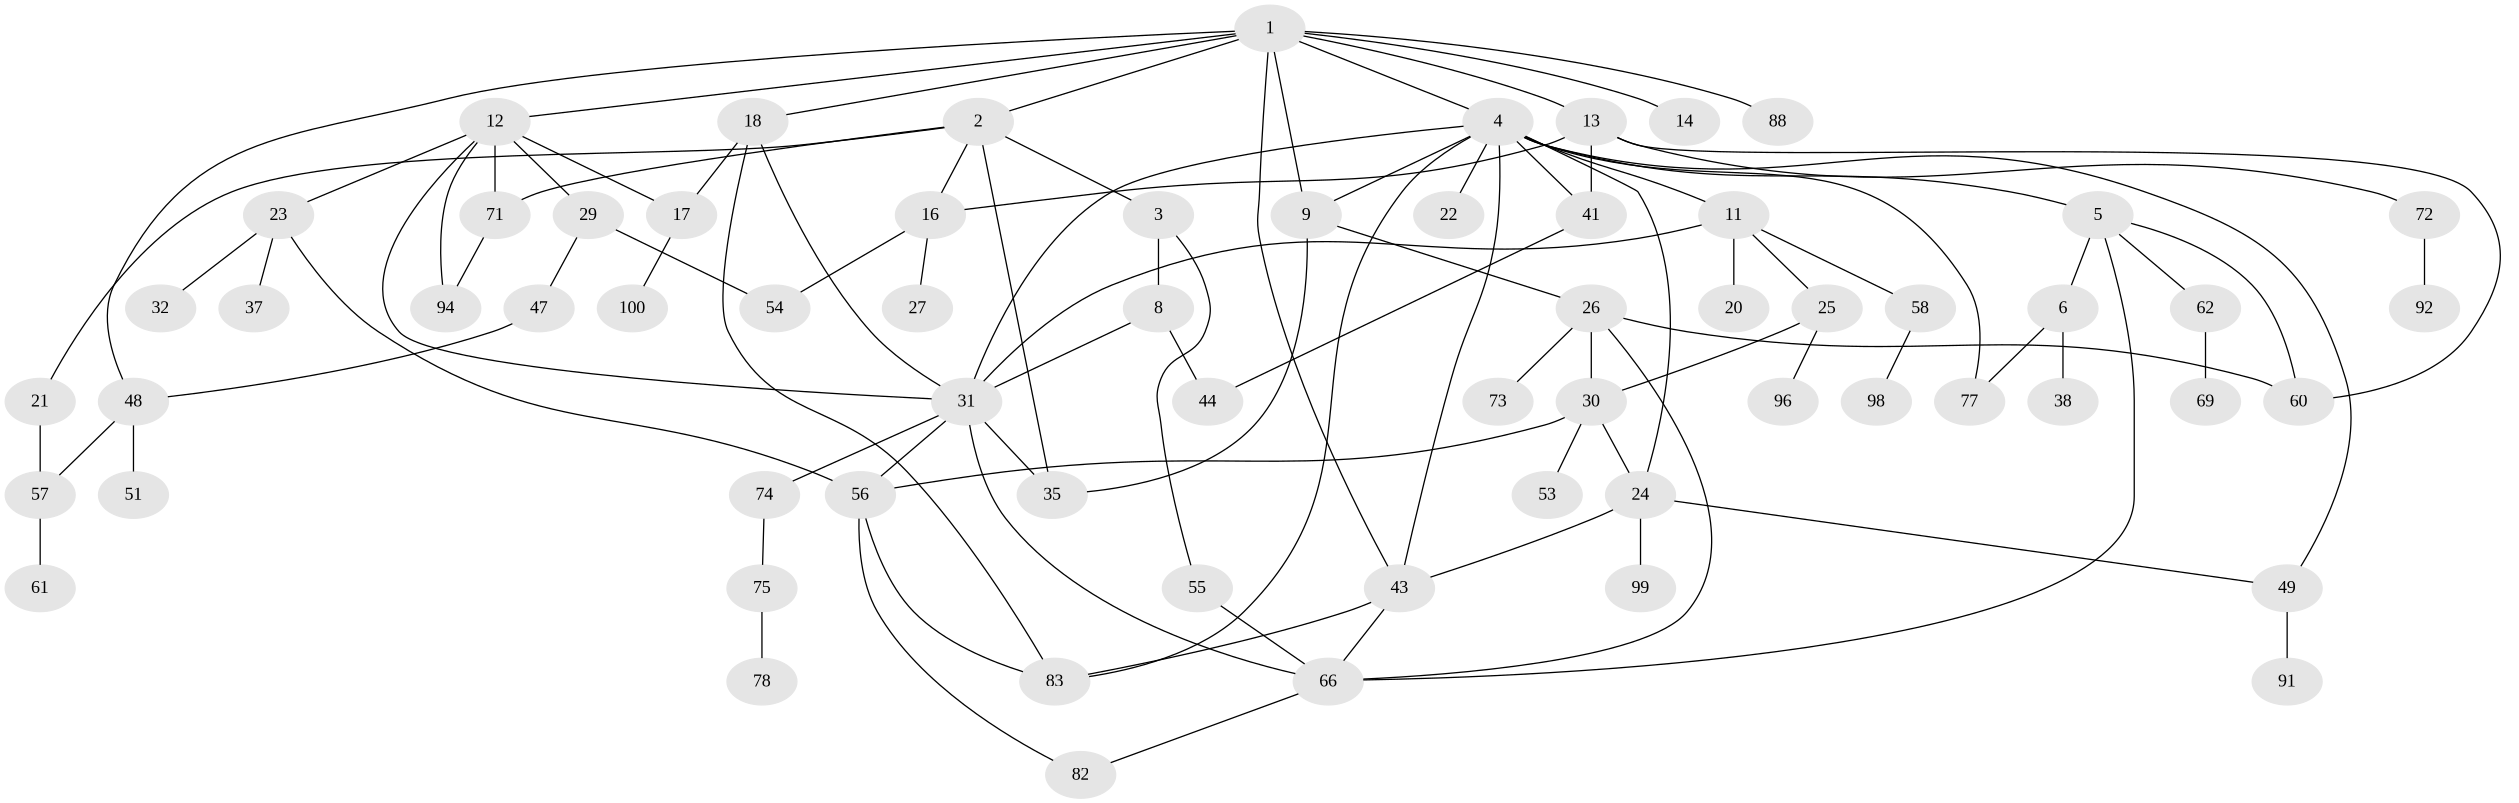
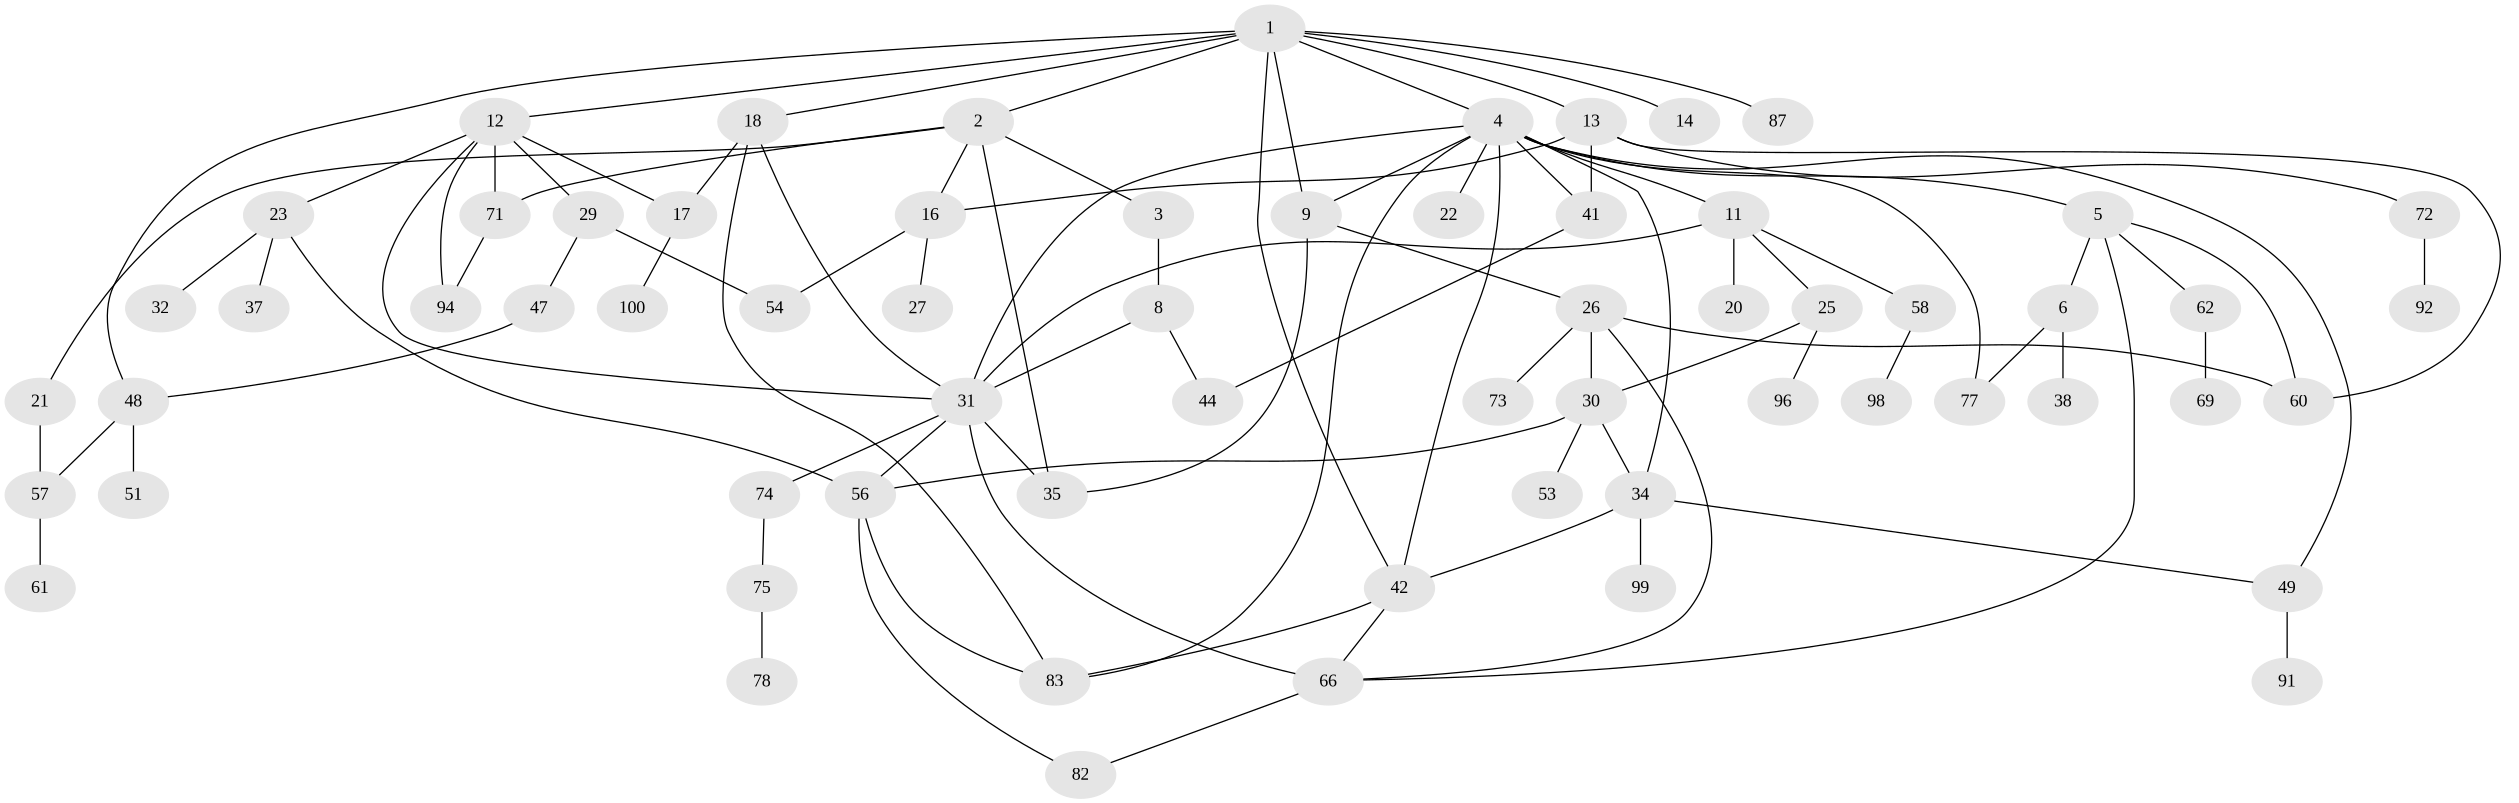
node "88": label "88" -> "87"
node "24": label "24" -> "34"
node "55": removed
node "43": label "43" -> "42"
